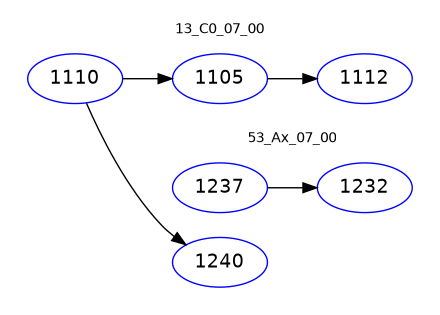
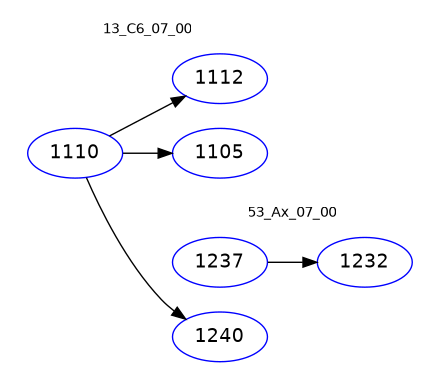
cluster "13_C0_07_00": label "13_C0_07_00" -> "13_C6_07_00"
edge "1105" -> "1112": now "1110" -> "1112"
